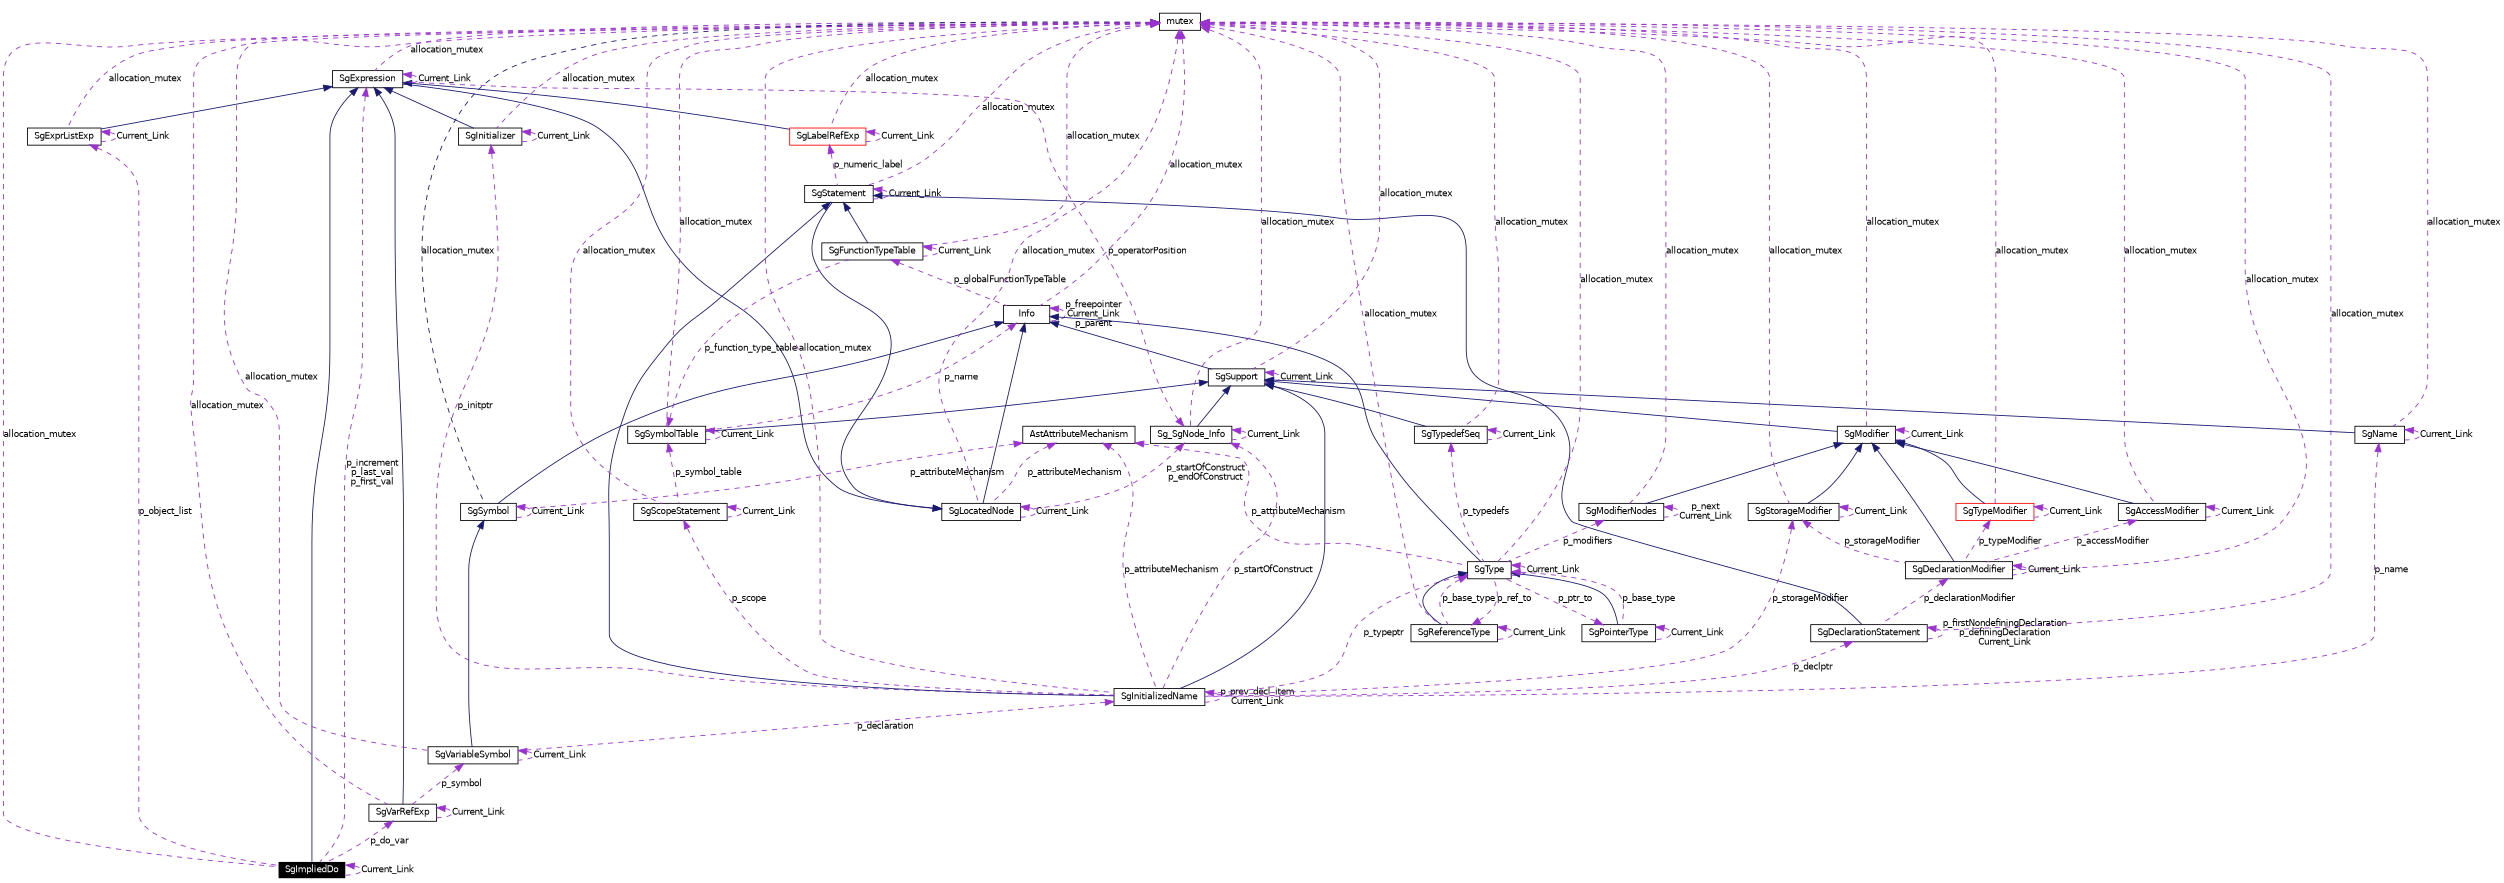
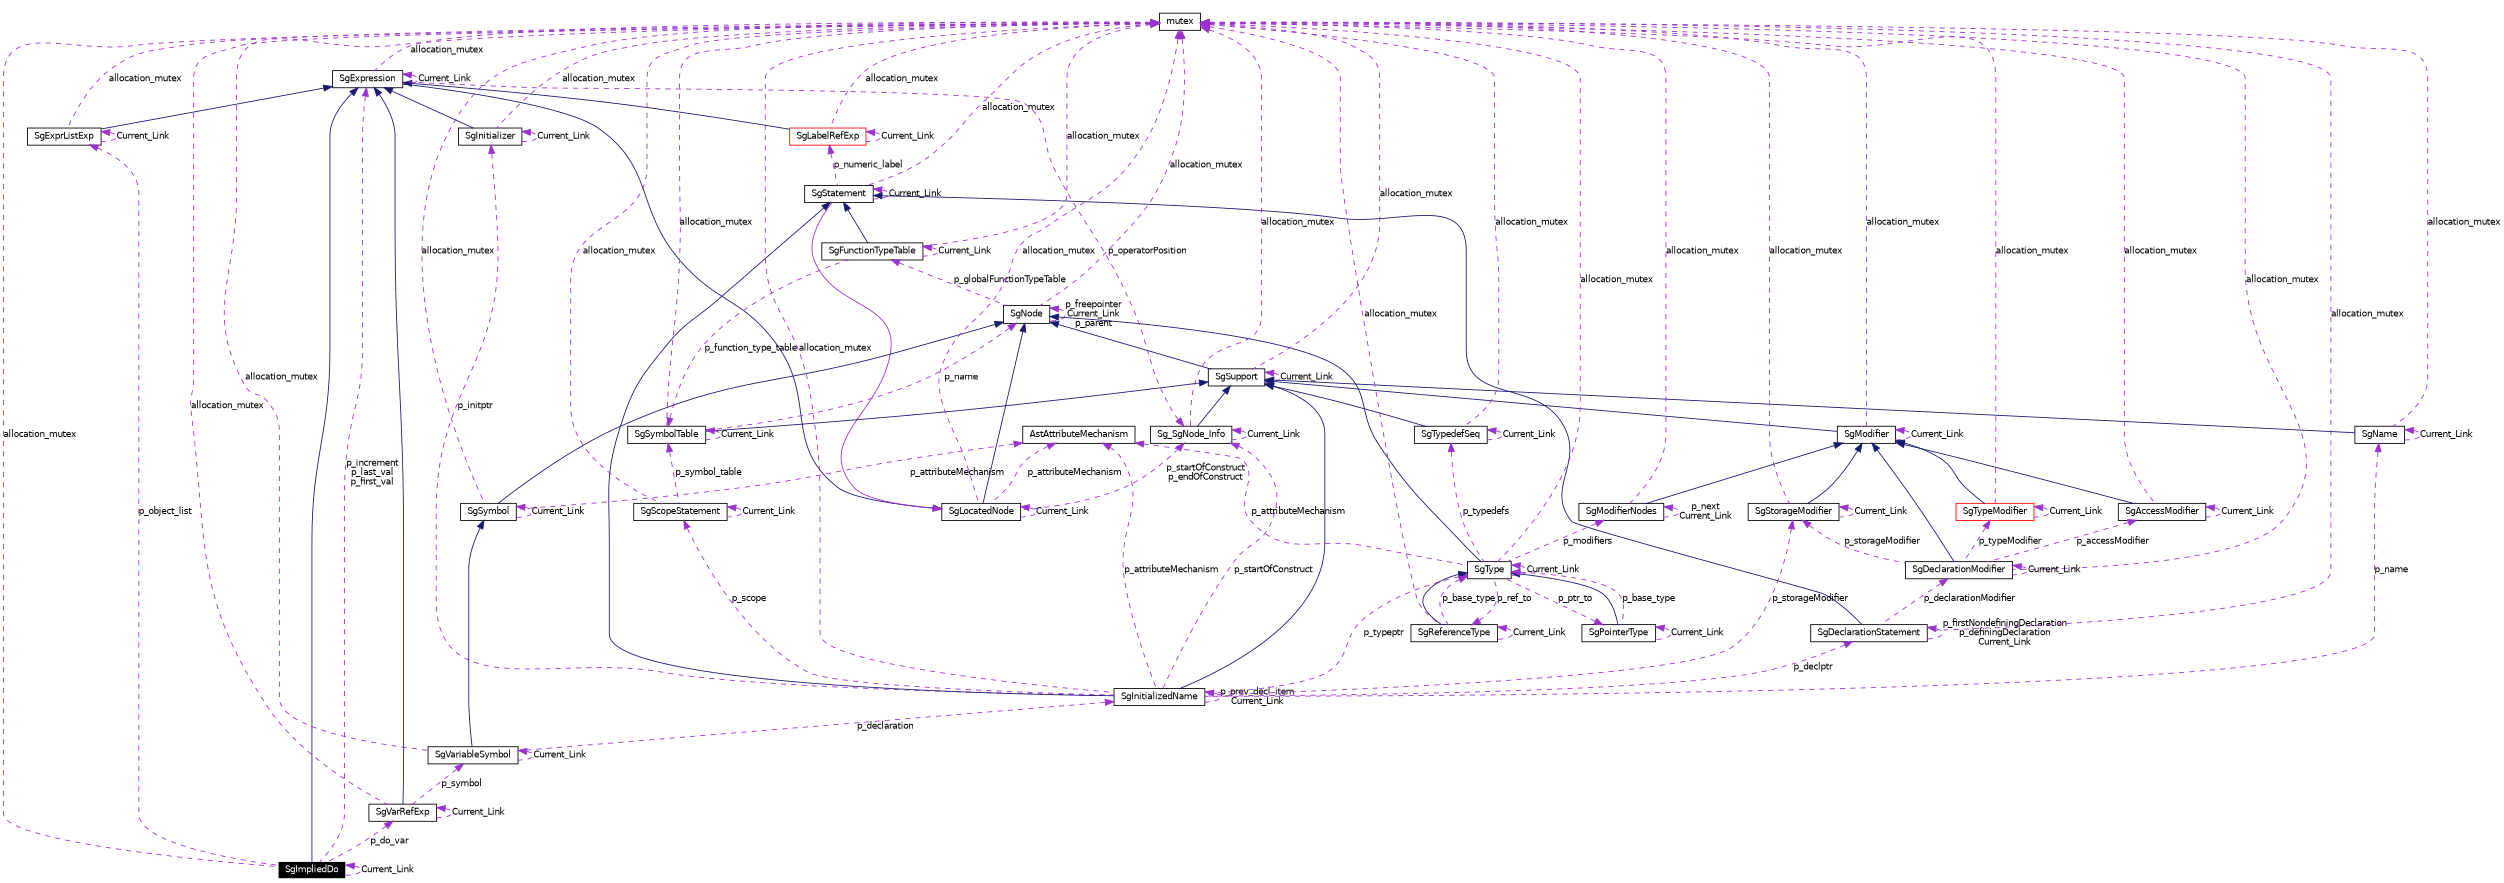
edge "SgSymbol" -> "mutex": color midnightblue -> darkorchid3
node "Info": label "Info" -> "SgNode"
edge "SgStatement" -> "SgLocatedNode": color midnightblue -> darkorchid3
